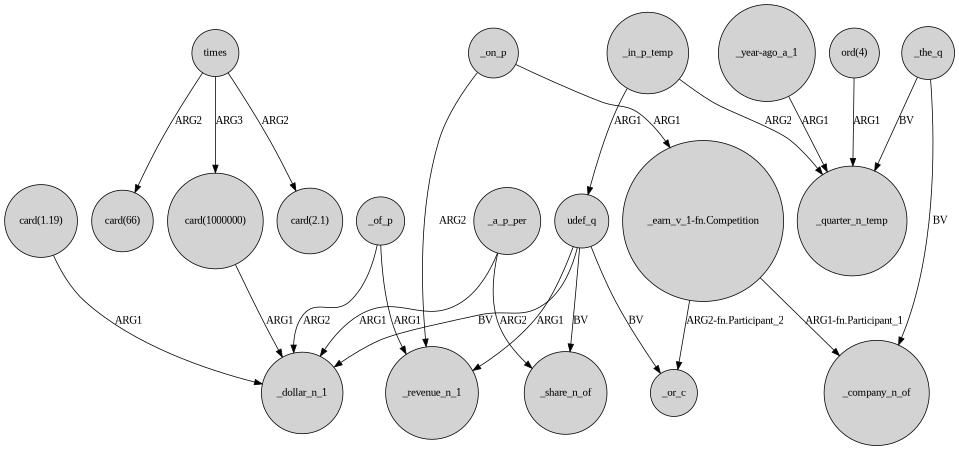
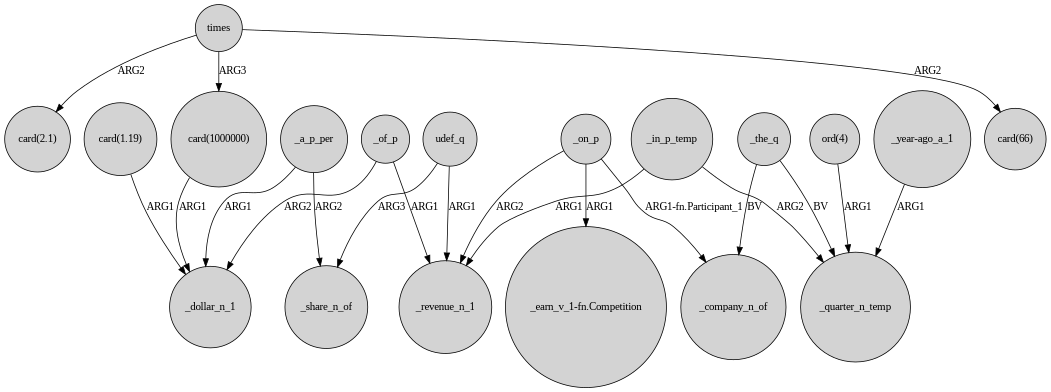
edge "_in_p_temp" -> "udef_q": now "_in_p_temp" -> "_revenue_n_1"
edge "_earn_v_1-fn.Competition" -> "_company_n_of": now "_on_p" -> "_company_n_of"
edge "udef_q" -> "_dollar_n_1": removed, label "BV"
edge "udef_q" -> "_share_n_of": label "BV" -> "ARG3"
node "_or_c": removed
